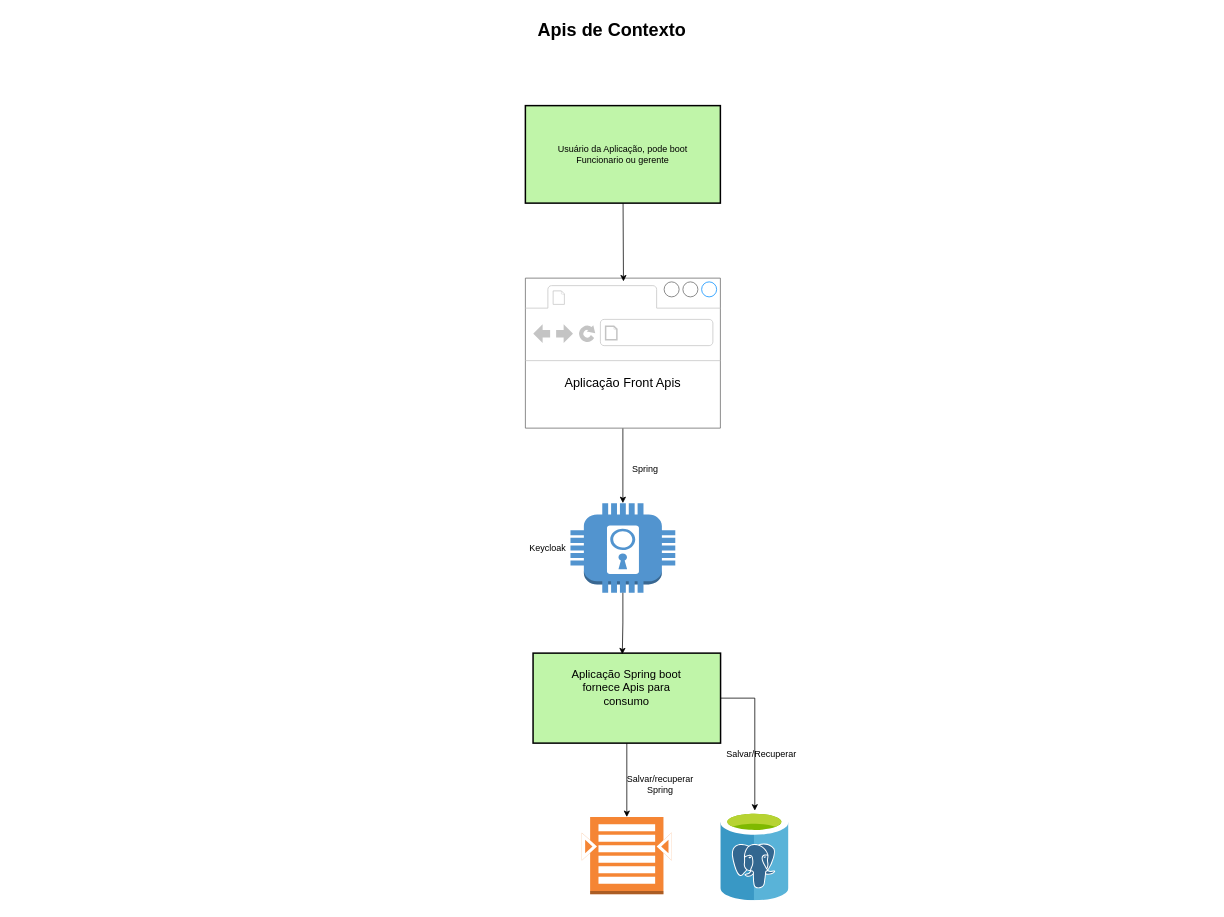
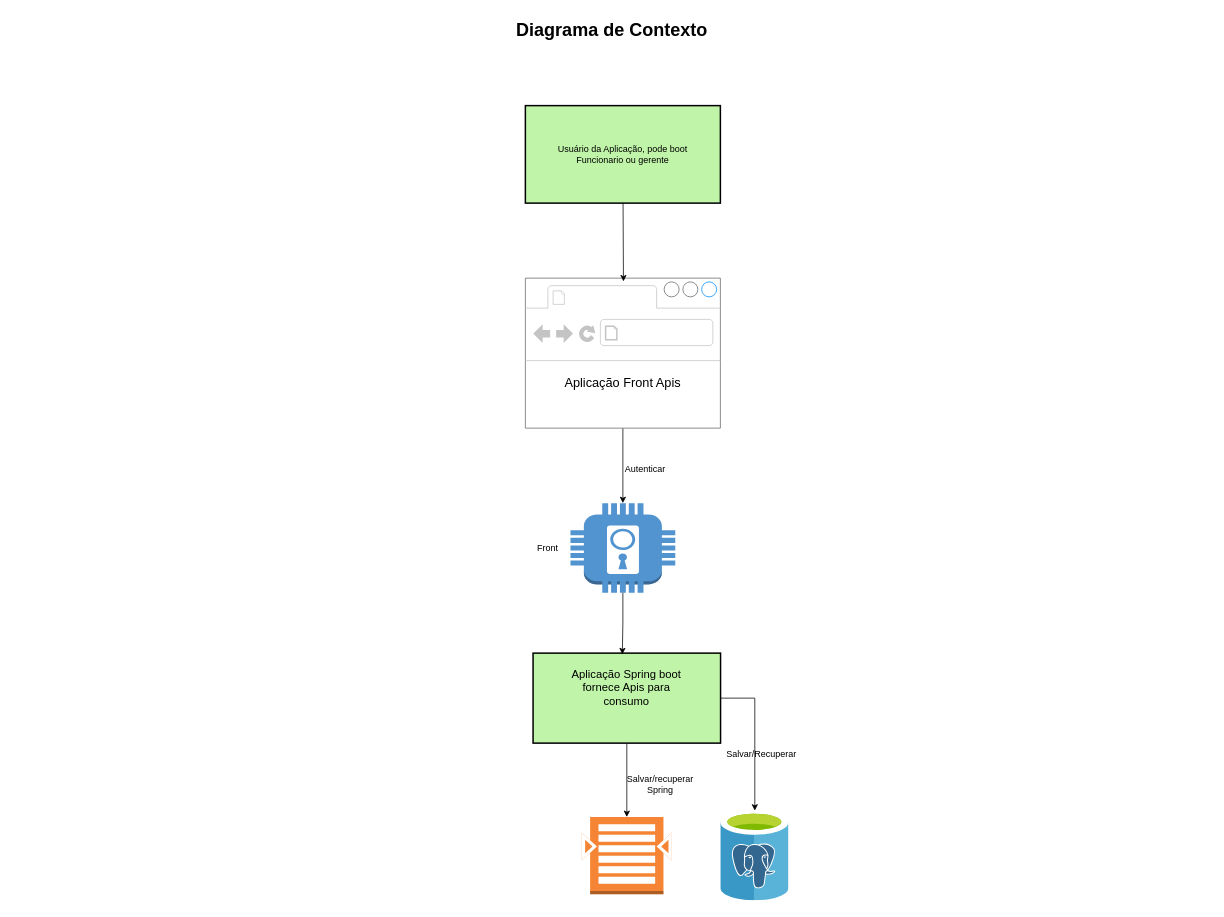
node "Apis de Contexto": label "Apis de Contexto" -> "Diagrama de Contexto"
node "Spring": label "Spring" -> "Autenticar"
node "Keycloak": label "Keycloak" -> "Front"
